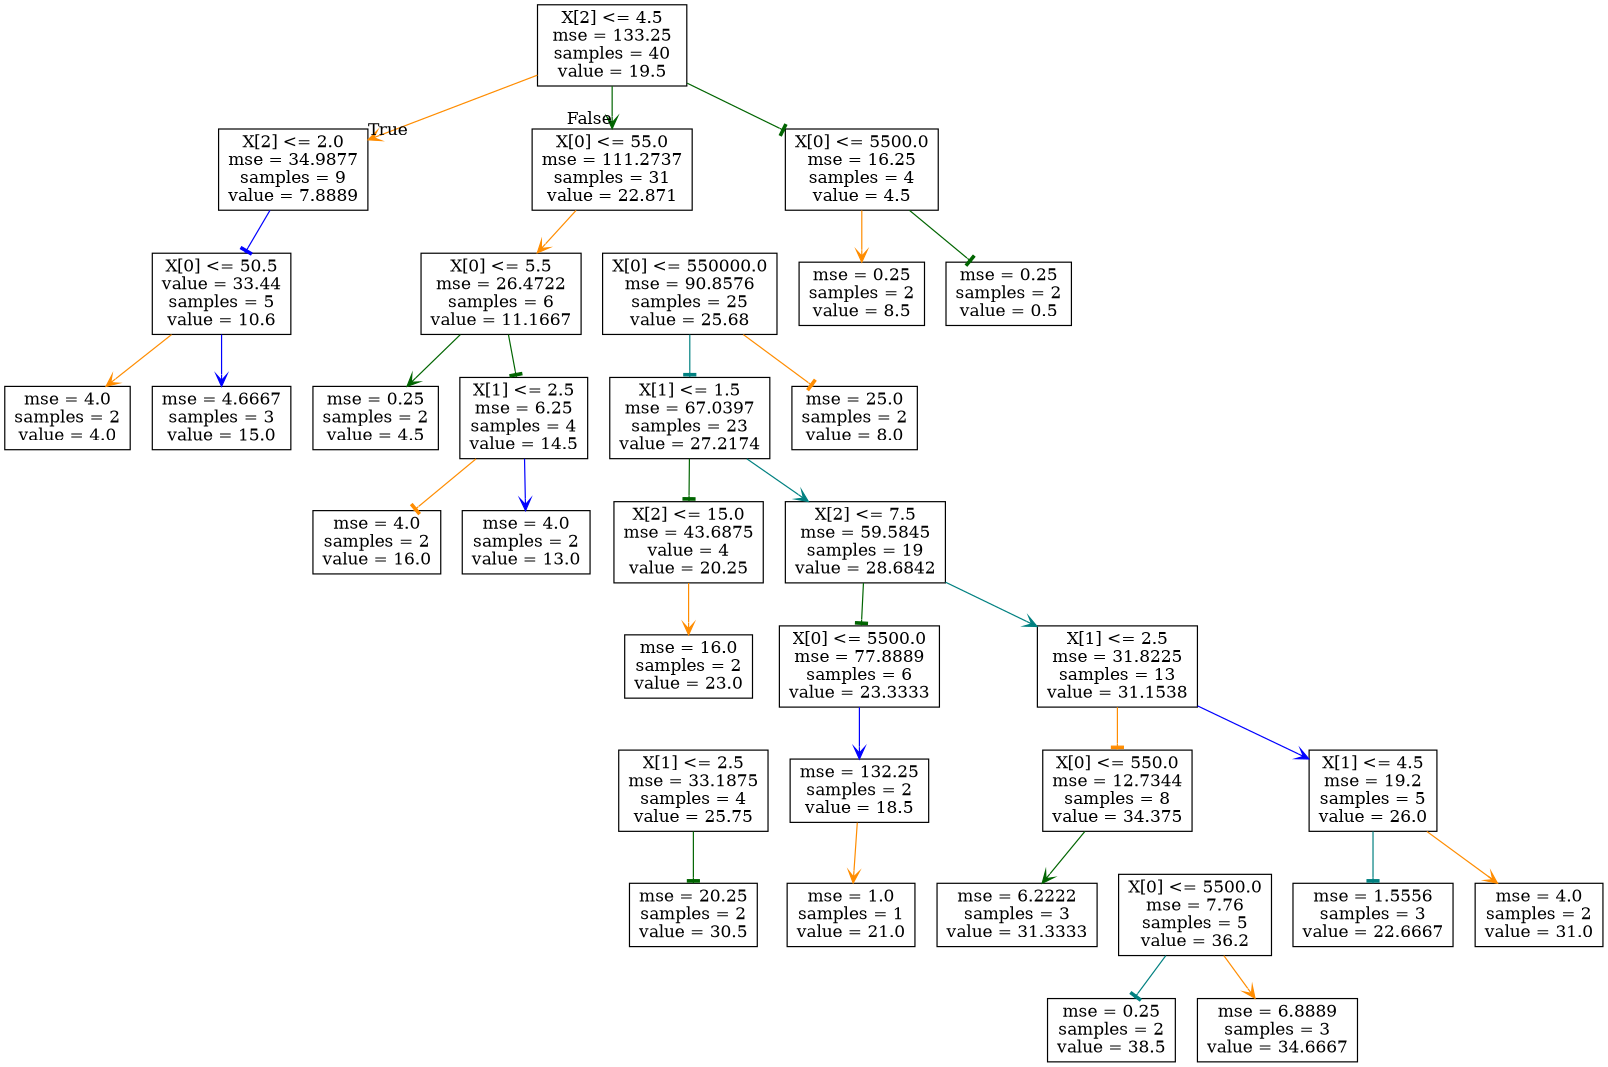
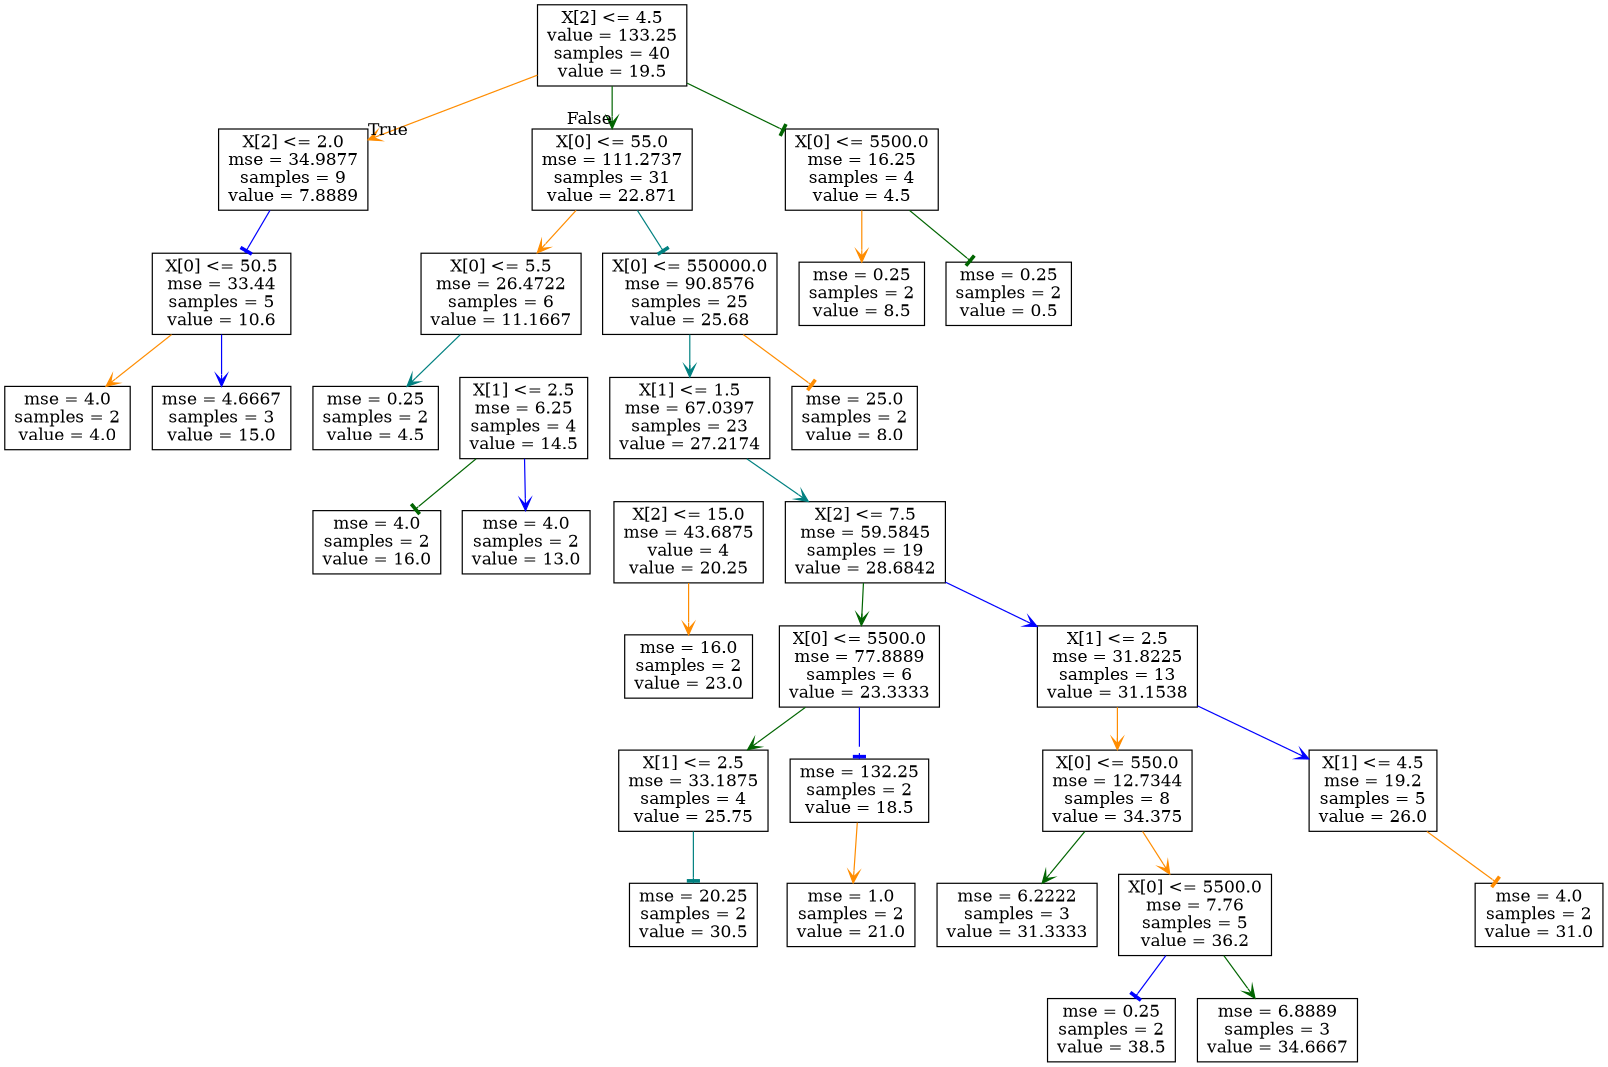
node "X[2] <= 4.5 mse = 133.25 samples = 40 value = 19.5": label "X[2] <= 4.5 mse = 133.25 samples = 40 value = 19.5" -> "X[2] <= 4.5 value = 133.25 samples = 40 value = 19.5"
edge "X[0] <= 55.0 mse = 111.2737 samples = 31 value = 22.871" -> "X[0] <= 550000.0 mse = 90.8576 samples = 25 value = 25.68": added
node "X[0] <= 50.5 value = 33.44 samples = 5 value = 10.6": label "X[0] <= 50.5 value = 33.44 samples = 5 value = 10.6" -> "X[0] <= 50.5 mse = 33.44 samples = 5 value = 10.6"
edge "X[0] <= 5.5 mse = 26.4722 samples = 6 value = 11.1667" -> "X[1] <= 2.5 mse = 6.25 samples = 4 value = 14.5": removed
edge "X[0] <= 550000.0 mse = 90.8576 samples = 25 value = 25.68" -> "X[1] <= 1.5 mse = 67.0397 samples = 23 value = 27.2174": arrowhead tee -> vee
edge "X[0] <= 5.5 mse = 26.4722 samples = 6 value = 11.1667" -> "mse = 0.25 samples = 2 value = 4.5": color darkgreen -> teal
edge "X[1] <= 1.5 mse = 67.0397 samples = 23 value = 27.2174" -> "X[2] <= 15.0 mse = 43.6875 value = 4 value = 20.25": removed
edge "X[1] <= 2.5 mse = 6.25 samples = 4 value = 14.5" -> "mse = 4.0 samples = 2 value = 16.0": color darkorange -> darkgreen
edge "X[2] <= 7.5 mse = 59.5845 samples = 19 value = 28.6842" -> "X[0] <= 5500.0 mse = 77.8889 samples = 6 value = 23.3333": arrowhead tee -> vee
edge "X[2] <= 7.5 mse = 59.5845 samples = 19 value = 28.6842" -> "X[1] <= 2.5 mse = 31.8225 samples = 13 value = 31.1538": color teal -> blue
edge "X[0] <= 5500.0 mse = 77.8889 samples = 6 value = 23.3333" -> "X[1] <= 2.5 mse = 33.1875 samples = 4 value = 25.75": added
edge "X[1] <= 2.5 mse = 31.8225 samples = 13 value = 31.1538" -> "X[0] <= 550.0 mse = 12.7344 samples = 8 value = 34.375": arrowhead tee -> vee
edge "X[0] <= 5500.0 mse = 77.8889 samples = 6 value = 23.3333" -> "mse = 132.25 samples = 2 value = 18.5": arrowhead vee -> tee
edge "X[0] <= 550.0 mse = 12.7344 samples = 8 value = 34.375" -> "X[0] <= 5500.0 mse = 7.76 samples = 5 value = 36.2": added
edge "X[1] <= 2.5 mse = 33.1875 samples = 4 value = 25.75" -> "mse = 20.25 samples = 2 value = 30.5": color darkgreen -> teal
edge "X[1] <= 4.5 mse = 19.2 samples = 5 value = 26.0" -> "mse = 4.0 samples = 2 value = 31.0": arrowhead vee -> tee
node "mse = 1.0 samples = 1 value = 21.0": label "mse = 1.0 samples = 1 value = 21.0" -> "mse = 1.0 samples = 2 value = 21.0"
node "mse = 1.5556 samples = 3 value = 22.6667": removed
edge "X[0] <= 5500.0 mse = 7.76 samples = 5 value = 36.2" -> "mse = 6.8889 samples = 3 value = 34.6667": color darkorange -> darkgreen
edge "X[0] <= 5500.0 mse = 7.76 samples = 5 value = 36.2" -> "mse = 0.25 samples = 2 value = 38.5": color teal -> blue
